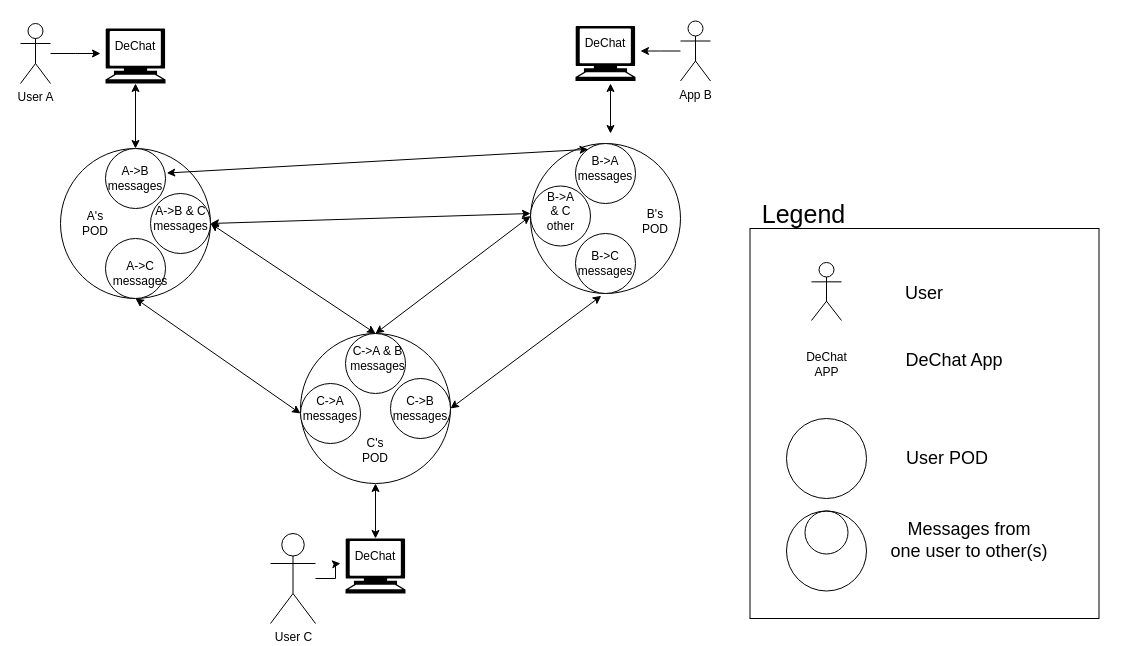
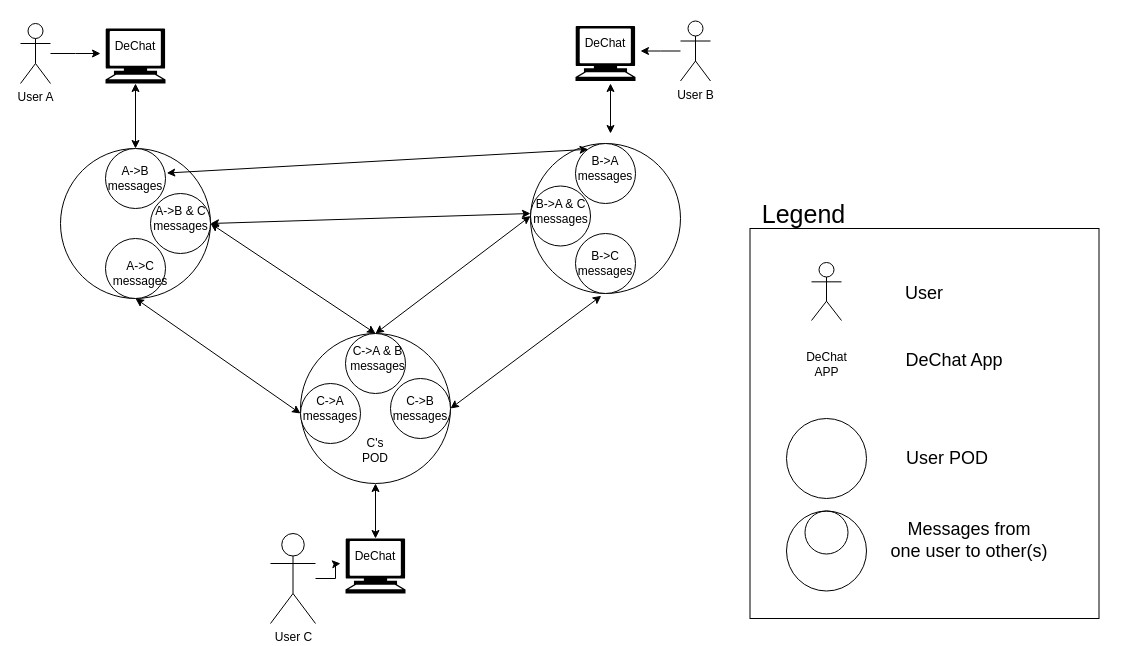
node "App B": label "App B" -> "User B"
node "B->A & C other": label "B->A & C other" -> "B->A & C messages"
node "B's POD": removed
node "A's POD": removed
